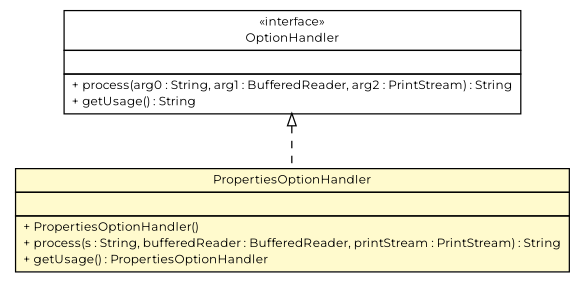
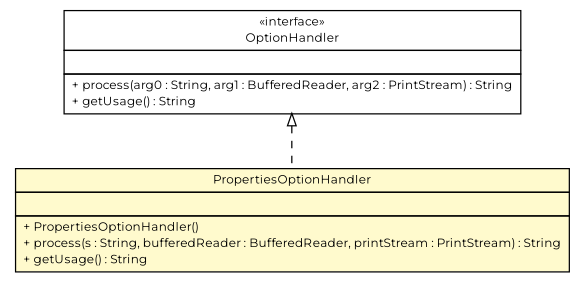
node "PropertiesOptionHandler": text "+ getUsage() : PropertiesOptionHandler" -> "+ getUsage() : String"
